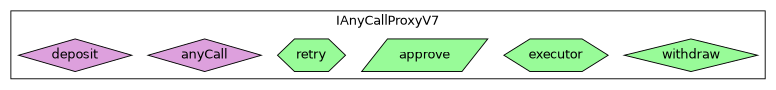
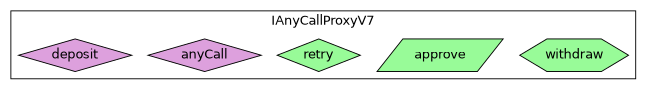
node "retry": shape hexagon -> diamond
node "executor": removed
node "withdraw": shape diamond -> hexagon
